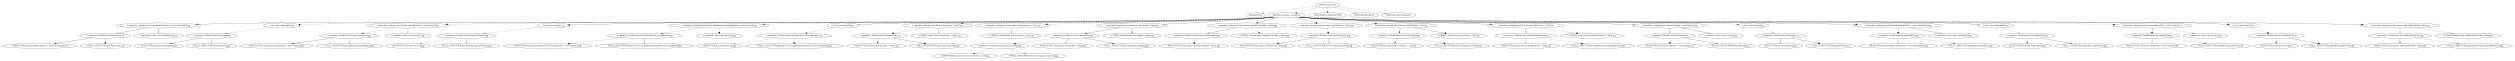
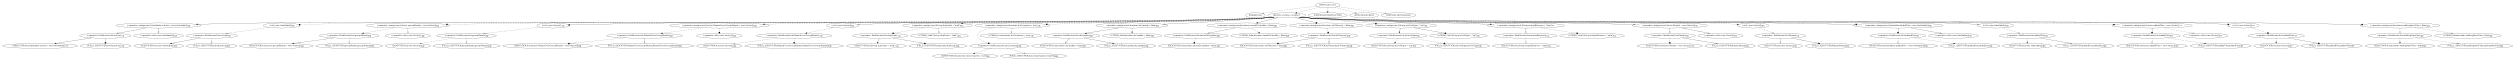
edge "(<operator>.fieldAccess,this.doUpdate)" -> "(<operator>.fieldAccess,this.doCompress)": now "(<operator>.assignment,boolean doCompress = true)" -> "(<operator>.fieldAccess,this.doCompress)"
node "(FIELD_IDENTIFIER,emptyBehavior,emptyBehavior)": removed
